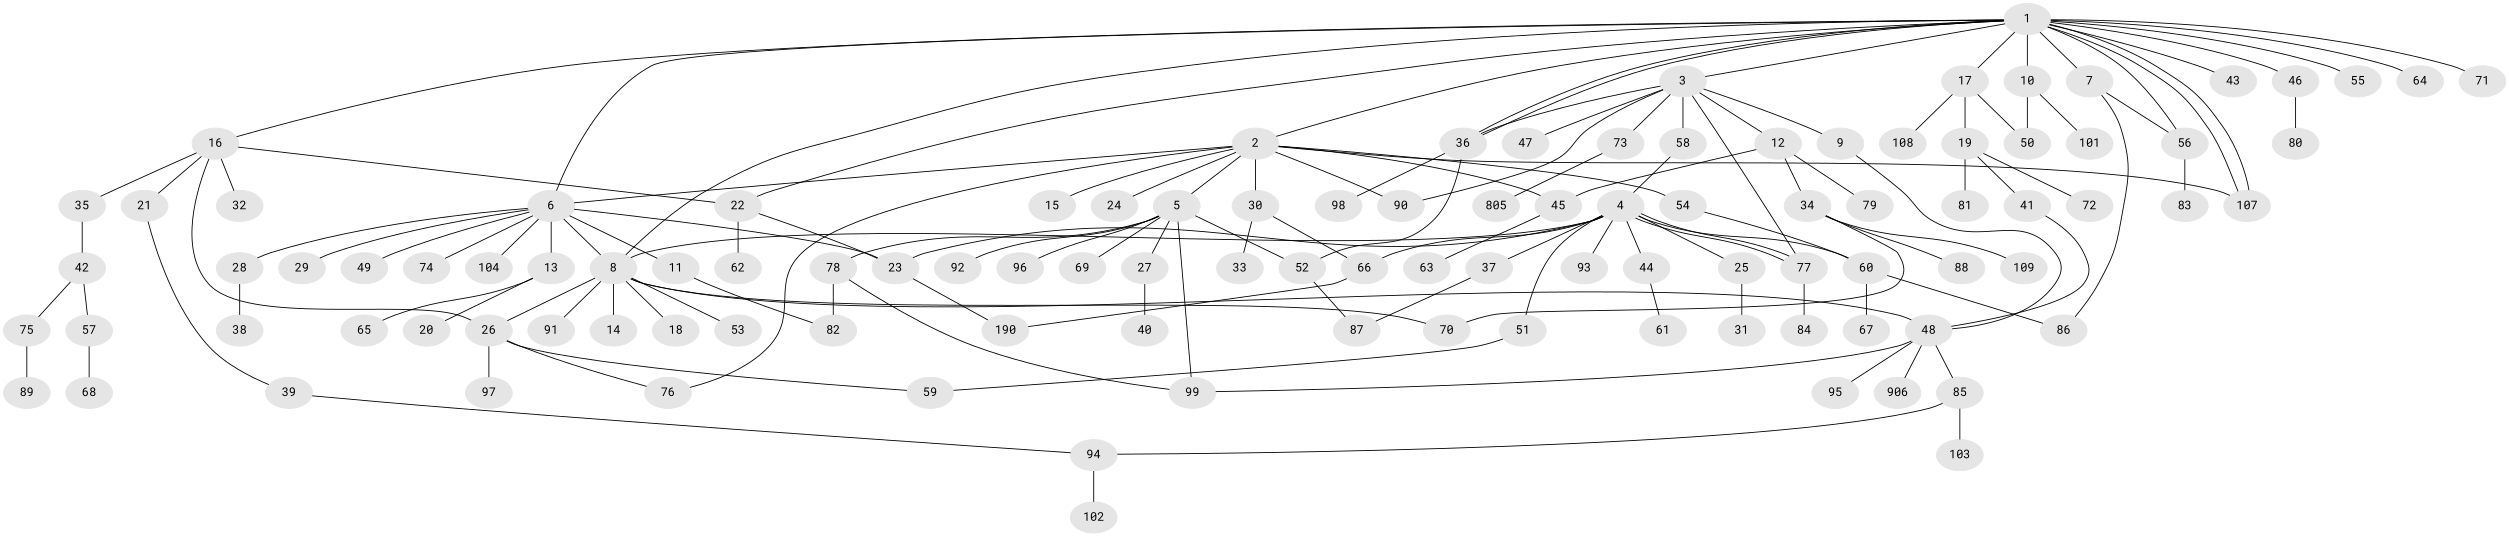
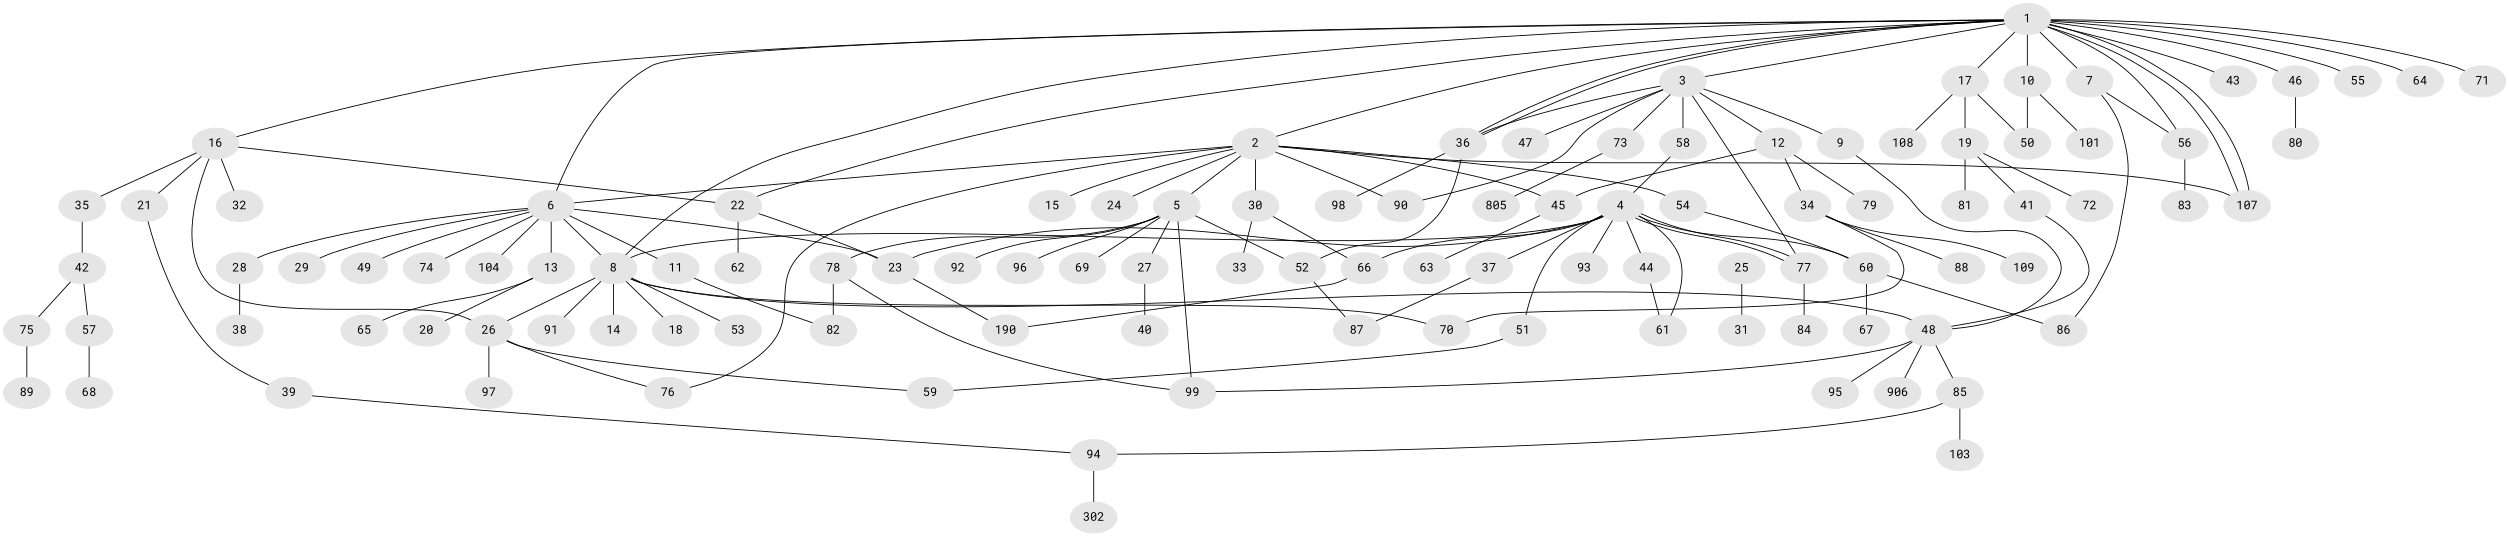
edge "4" -- "25": now "4" -- "61"
node "102": label "102" -> "302"
